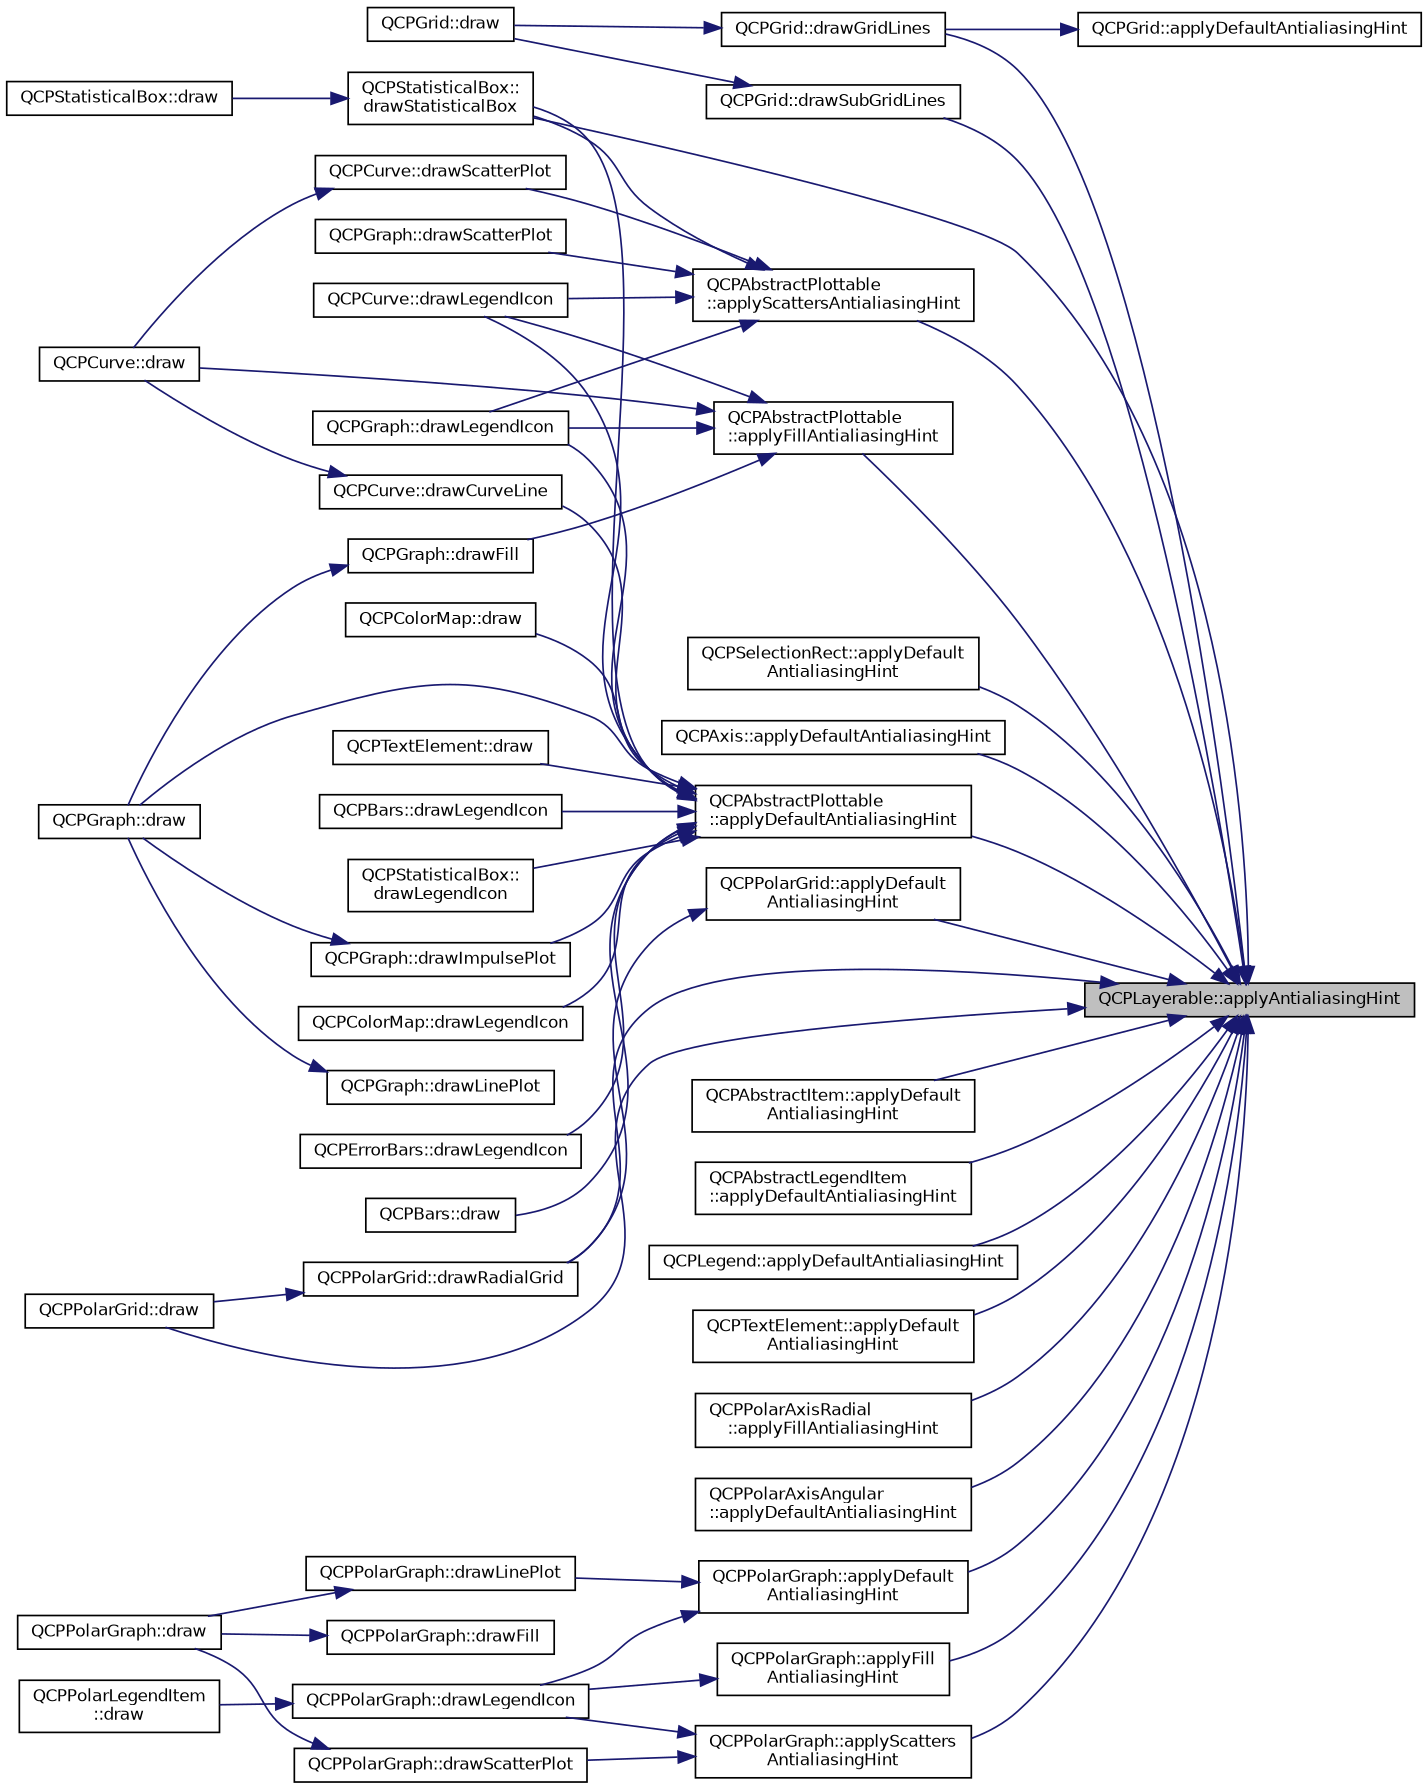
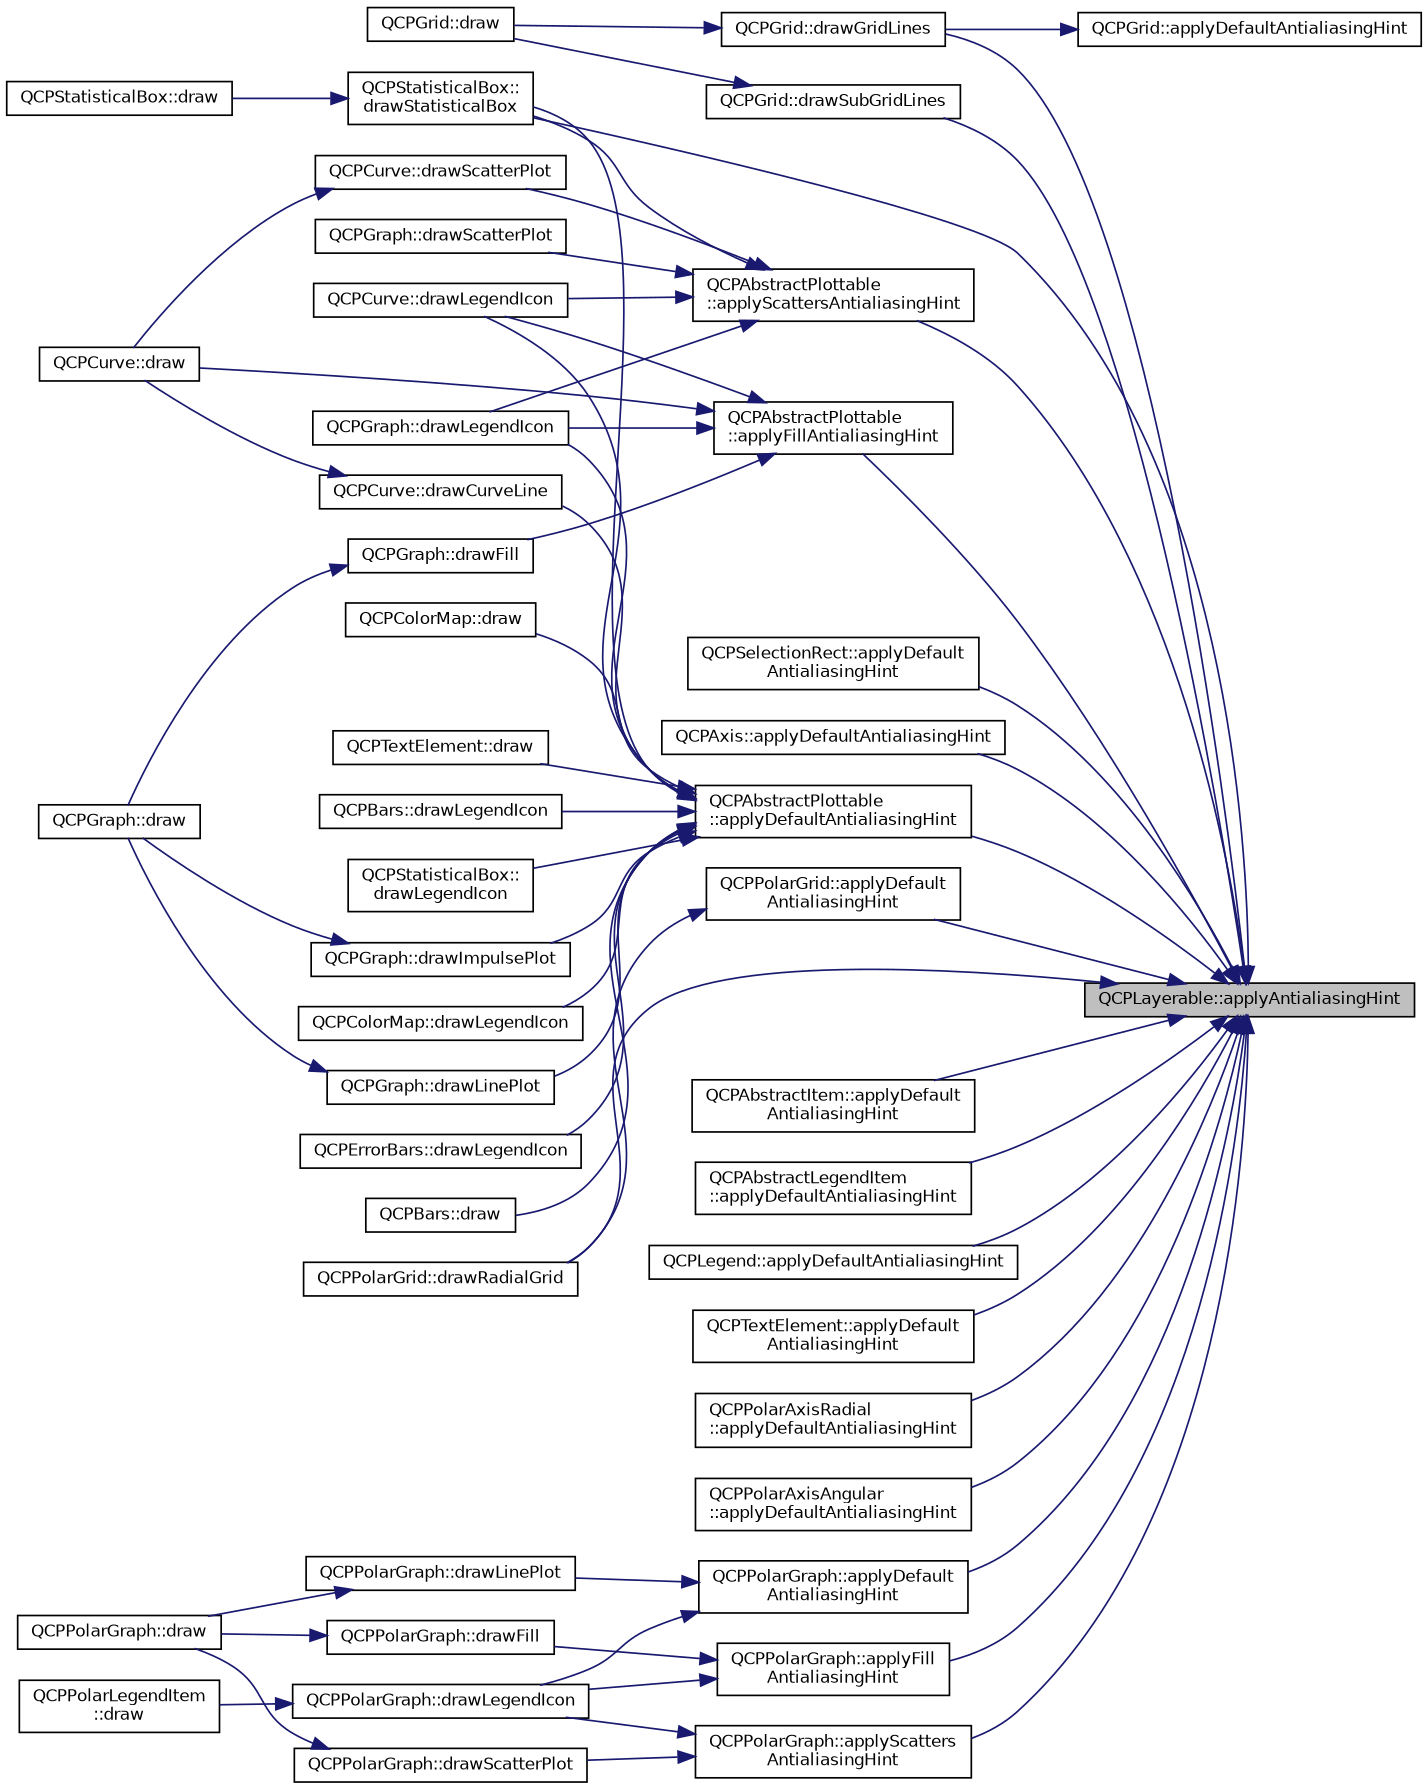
edge "QCPGraph::draw" -> "QCPAbstractPlottable ::applyDefaultAntialiasingHint": now "QCPGraph::drawLinePlot" -> "QCPAbstractPlottable ::applyDefaultAntialiasingHint"
node "QCPPolarGrid::draw": removed
node "QCPPolarAxisRadial ::applyFillAntialiasingHint": label "QCPPolarAxisRadial ::applyFillAntialiasingHint" -> "QCPPolarAxisRadial ::applyDefaultAntialiasingHint"
edge "QCPPolarGraph::drawFill" -> "QCPPolarGraph::applyFill AntialiasingHint": added
